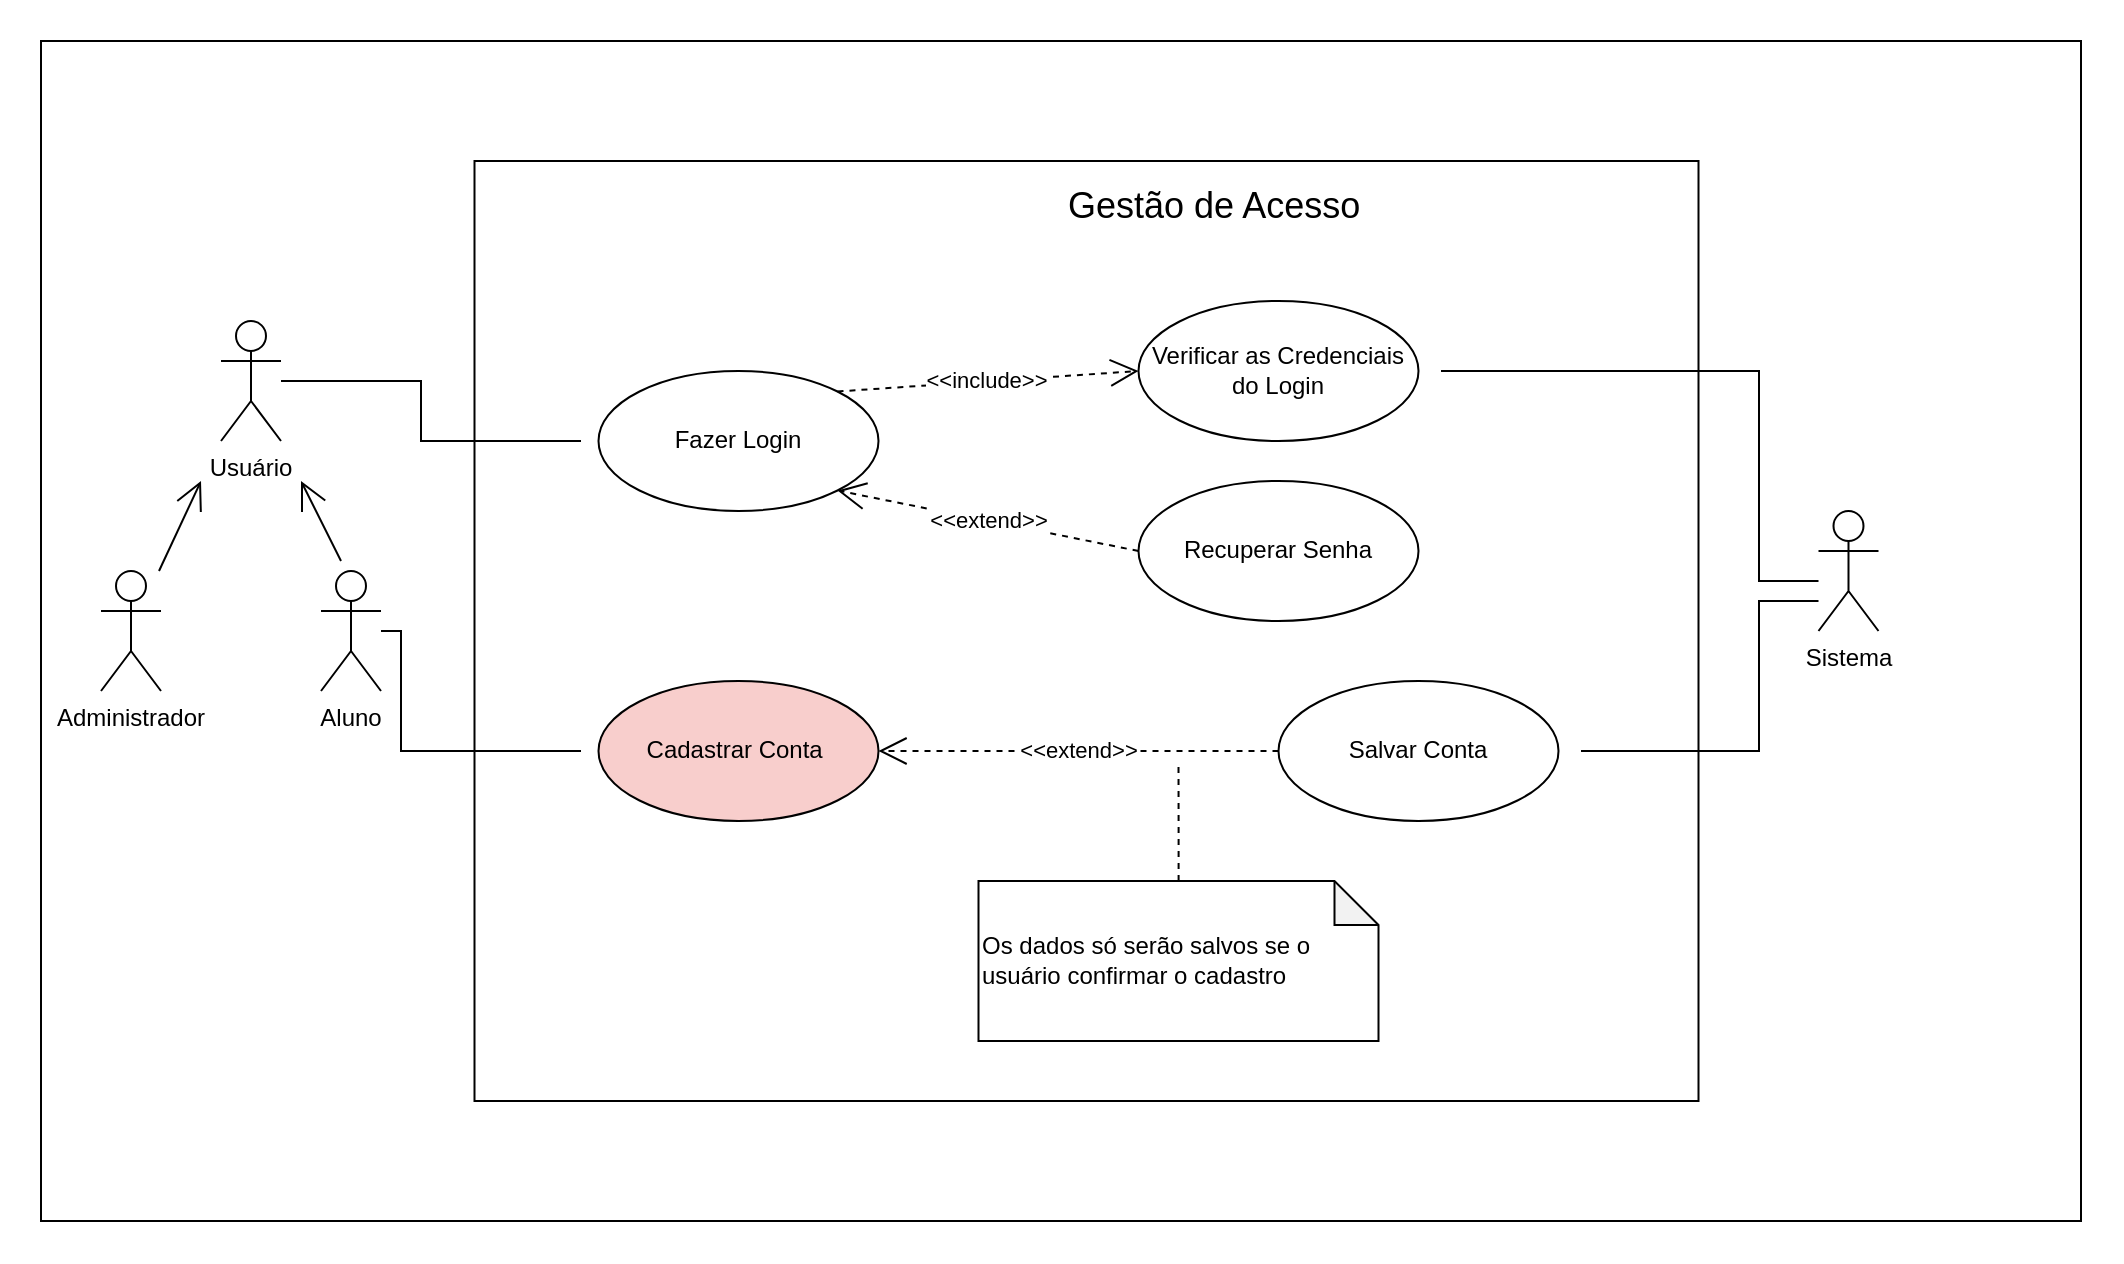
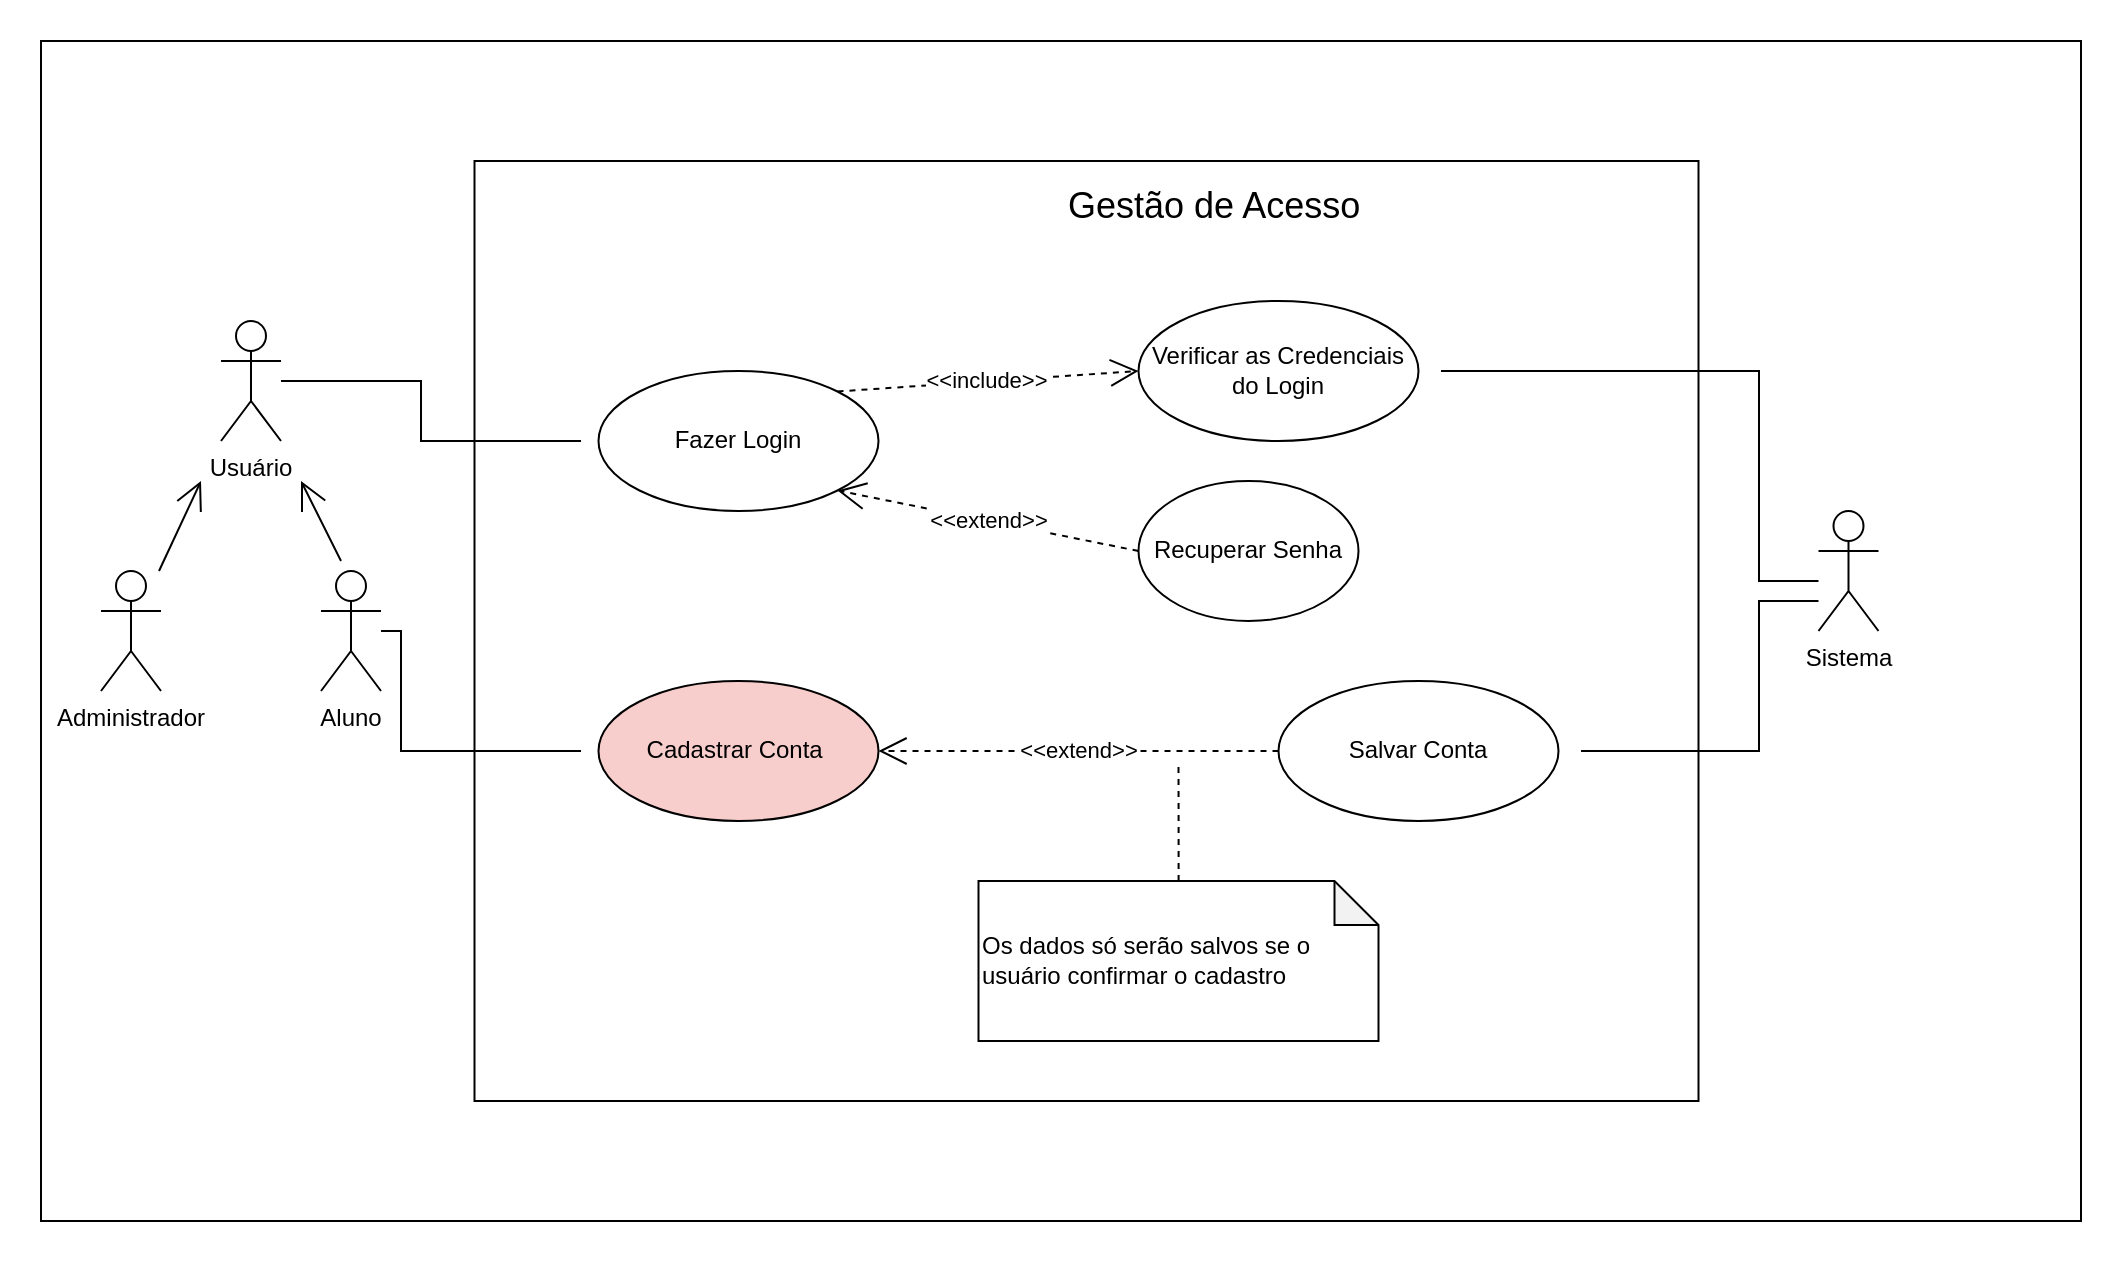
node "Recuperar Senha": size 280x140 -> 220x140
